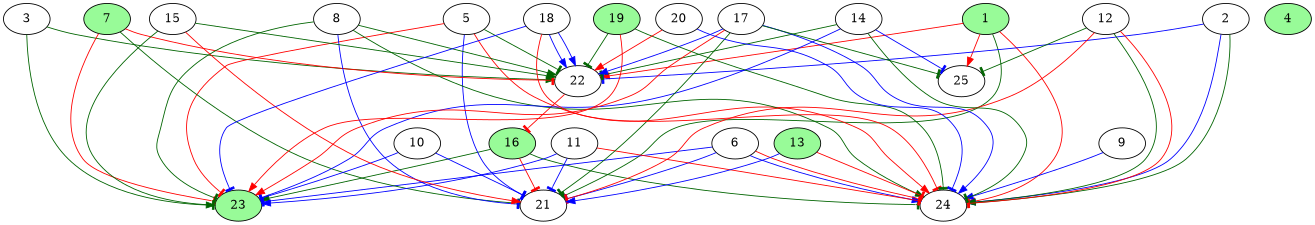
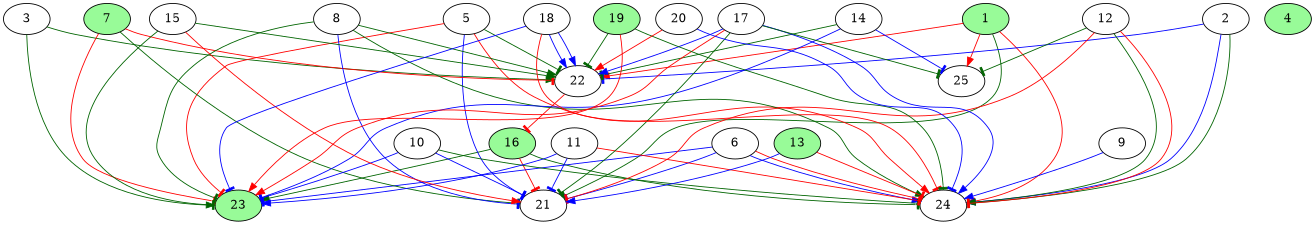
edge "14" -> "24": now "10" -> "24"
